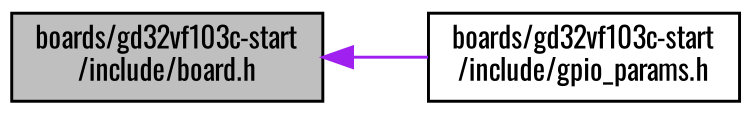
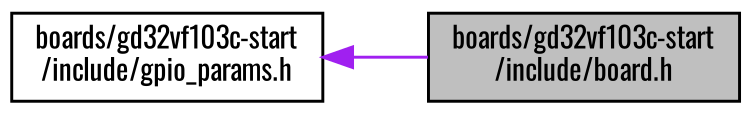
edge "boards/gd32vf103c-start /include/gpio_params.h" -> "boards/gd32vf103c-start /include/board.h": reversed
